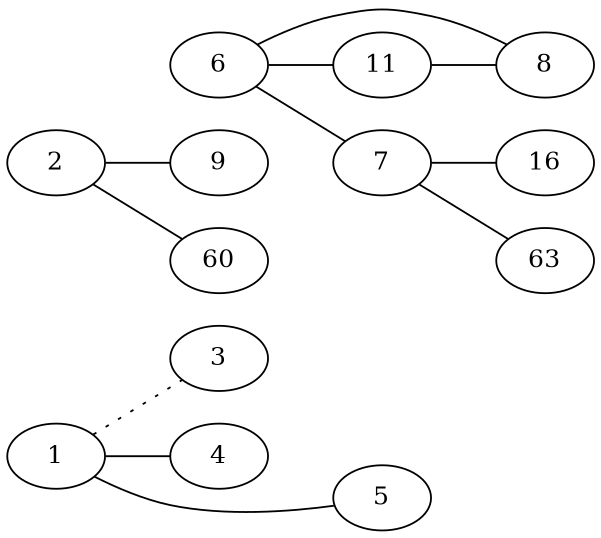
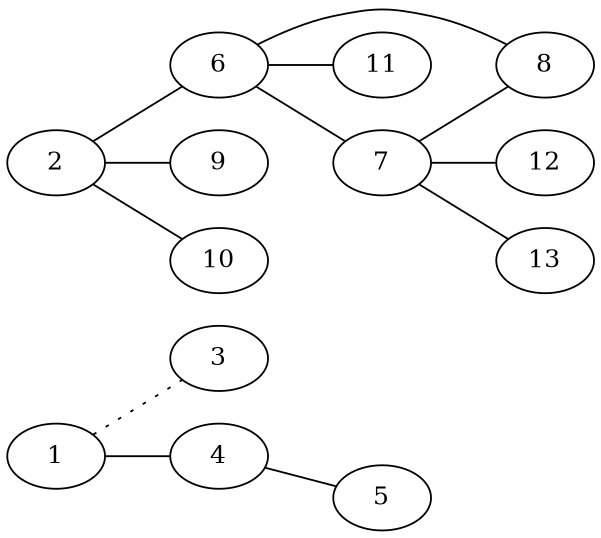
edge "11" -- "8": now "7" -- "8"
edge "6" -- "2": added
node "16": label "16" -> "12"
node "60": label "60" -> "10"
node "63": label "63" -> "13"
edge "1" -- "5": now "4" -- "5"
